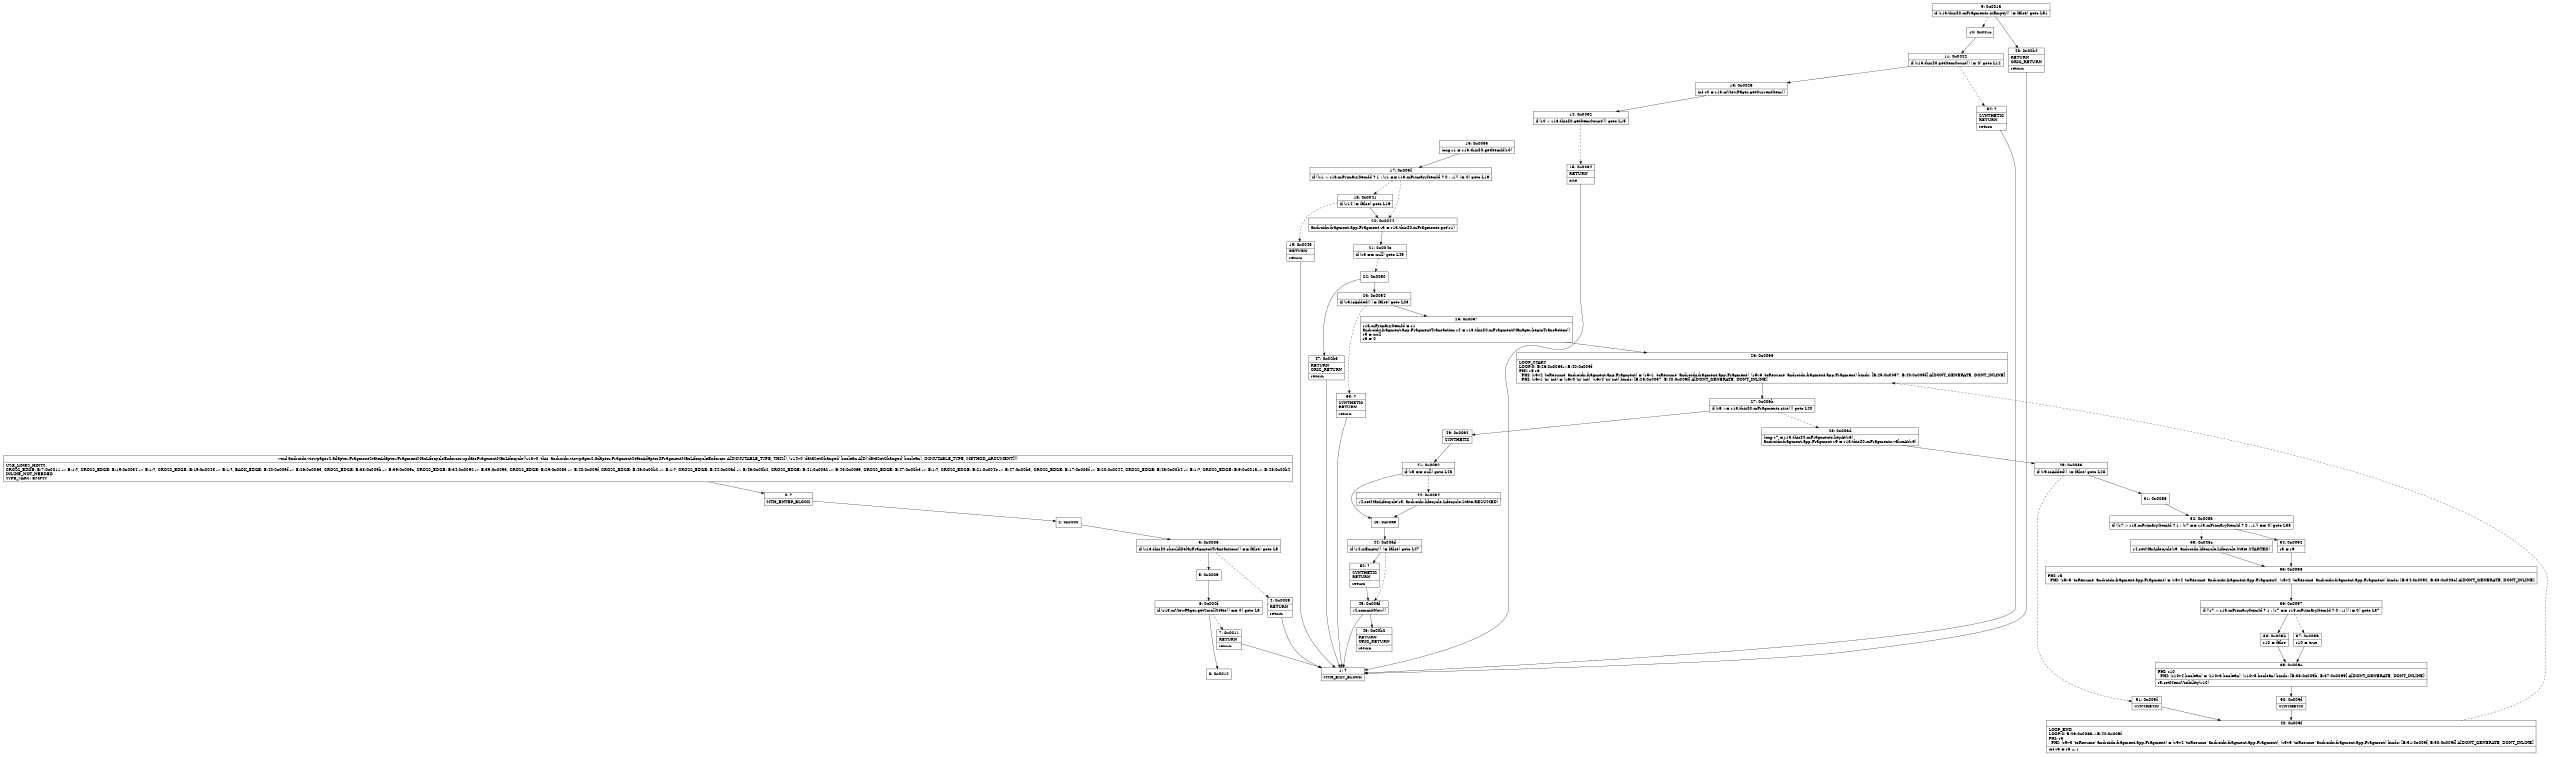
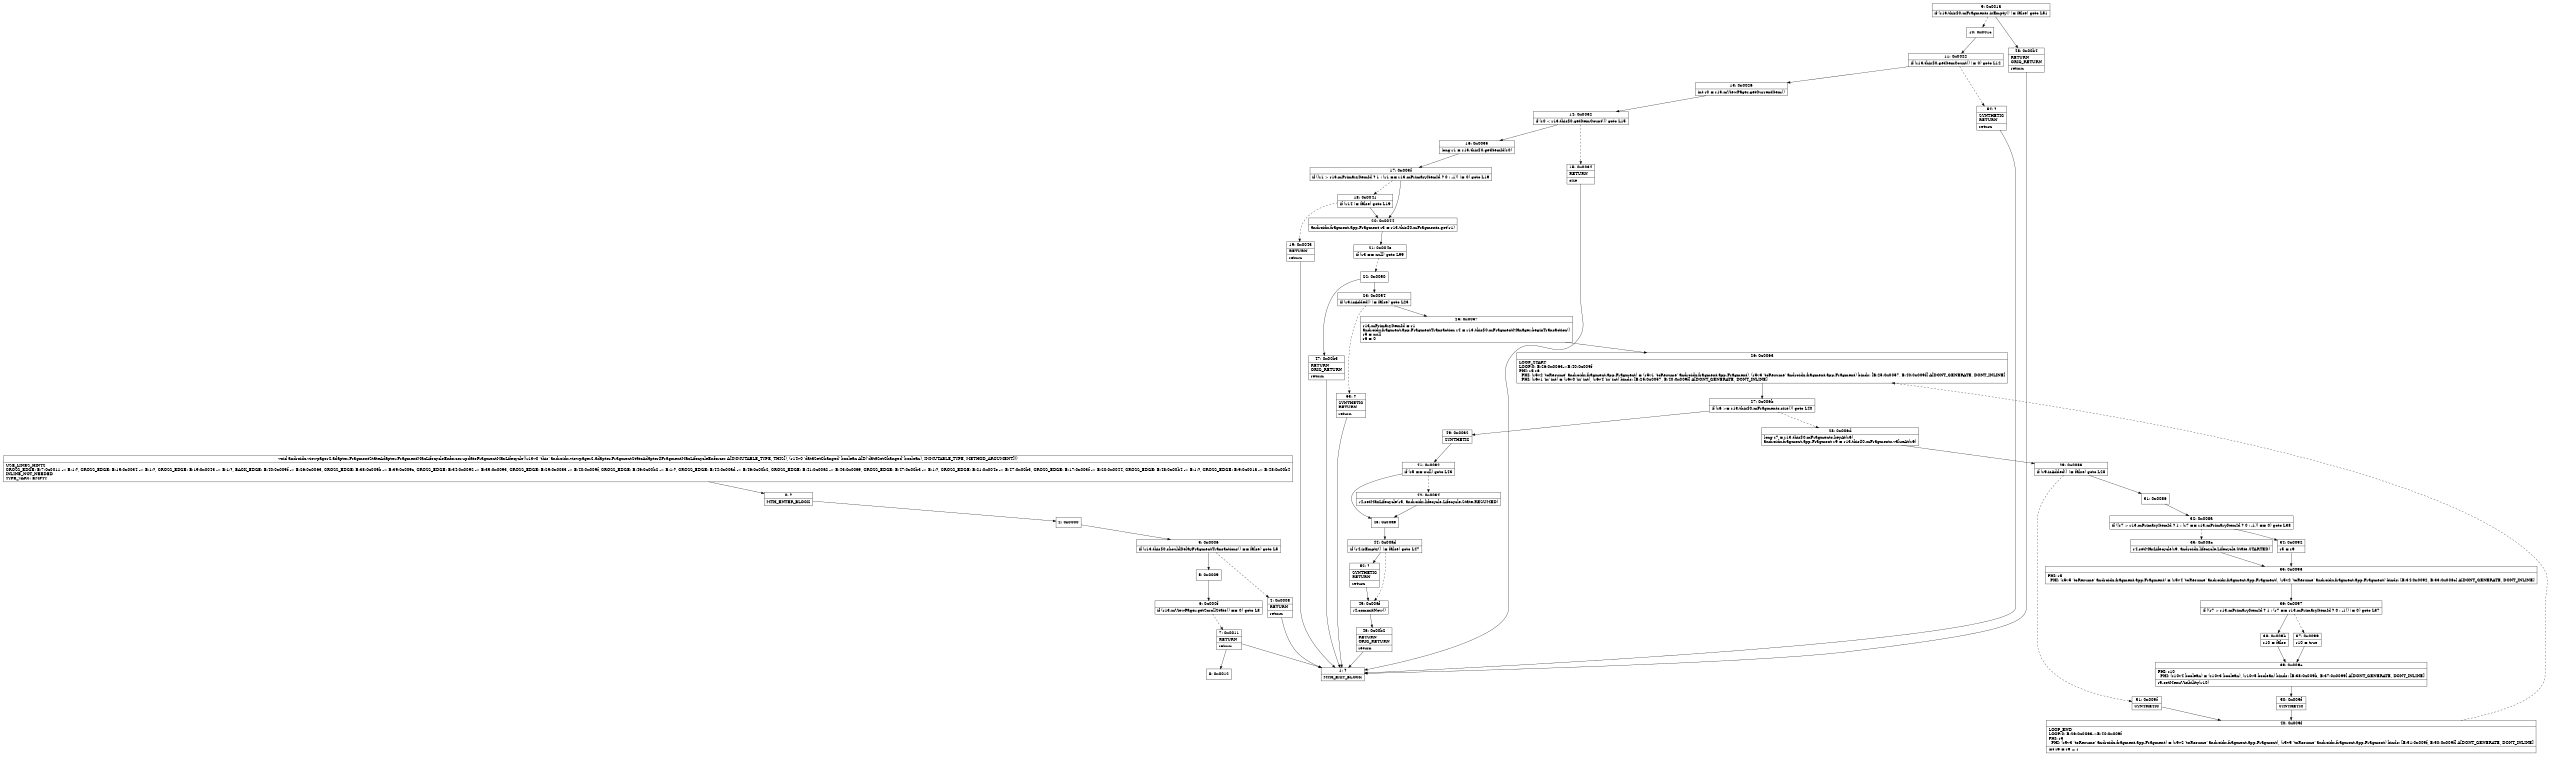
edge "14: 0x0032" -> "16: 0x0035": added
edge "17: 0x003f" -> "20: 0x0044": style dashed -> solid
node "21: 0x004e": text "if (r3 == null) goto L49" -> "if (r3 == null) goto L99"
edge "45: 0x00af" -> "1: ?": now "46: 0x00b2" -> "1: ?"
edge "6: 0x000f" -> "8: 0x0012": now "7: 0x0011" -> "8: 0x0012"
